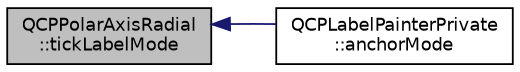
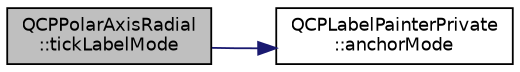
edge "QCPLabelPainterPrivate ::anchorMode" -> "QCPPolarAxisRadial ::tickLabelMode": reversed
